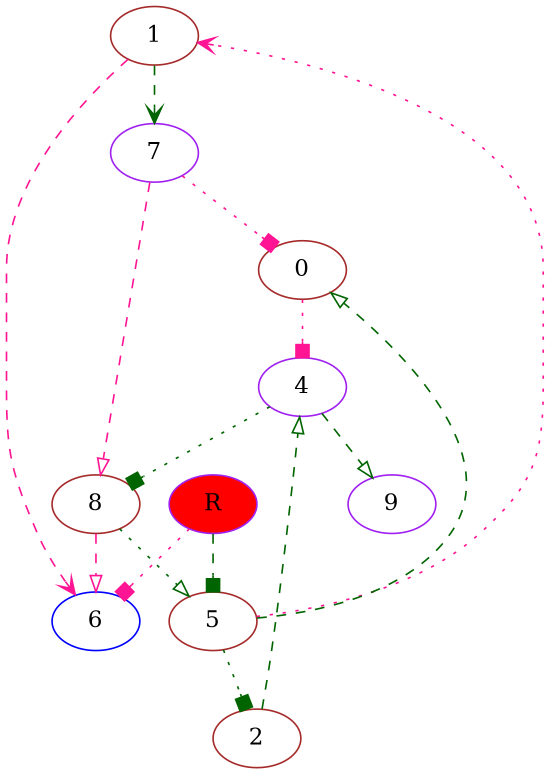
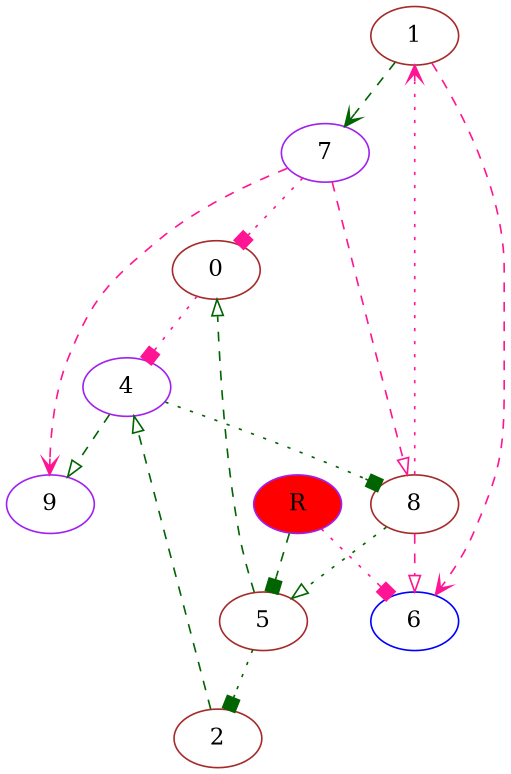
edge "7" -> "9": added
edge "5" -> "1": now "8" -> "1"
